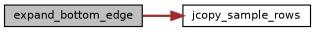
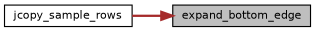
edge "expand_bottom_edge" -> "jcopy_sample_rows": reversed
